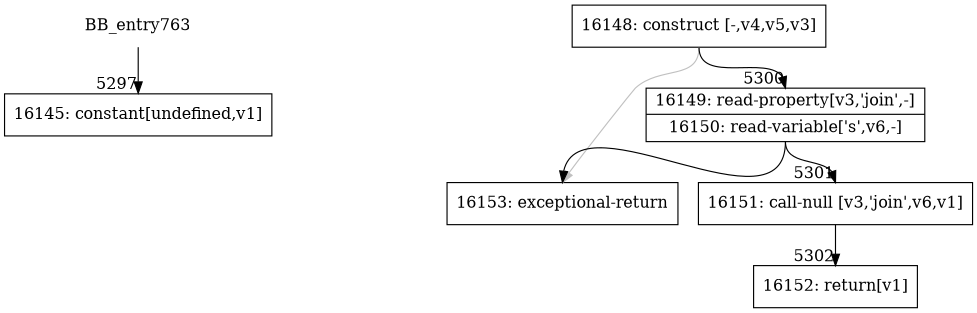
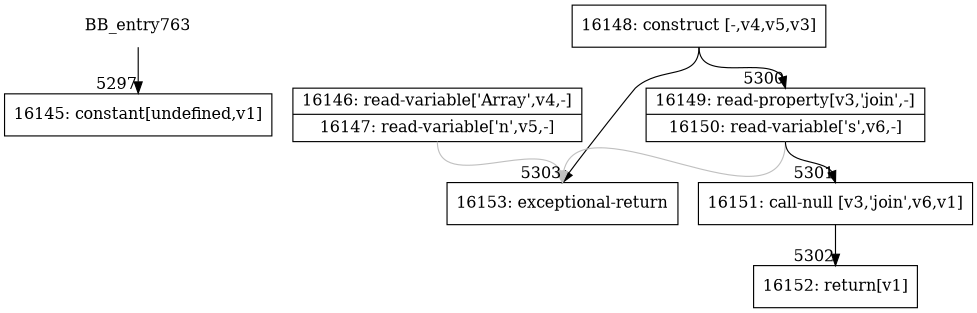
edge "16148: construct [-,v4,v5,v3]" -> "16153: exceptional-return": color gray -> black
node "16146: read-variable['Array',v4,-]": added
edge "16149: read-property[v3,'join',-]" -> "16153: exceptional-return": color black -> gray
